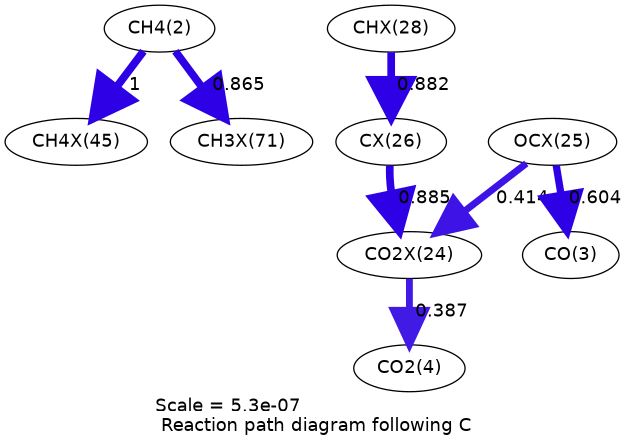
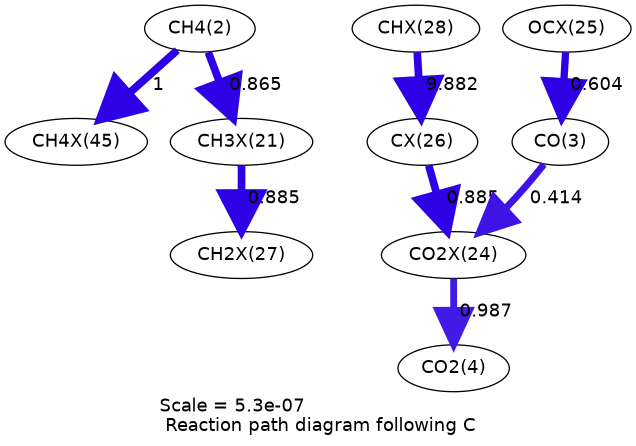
edge "CHX(28)" -> "CX(26)": label " 0.882" -> " 9.882"
node "CH3X(71)": label "CH3X(71)" -> "CH3X(21)"
edge "OCX(25)" -> "CO2X(24)": now "CO(3)" -> "CO2X(24)"
node "CH2X(27)": added
edge "CO2X(24)" -> "CO2(4)": label " 0.387" -> " 0.987"
